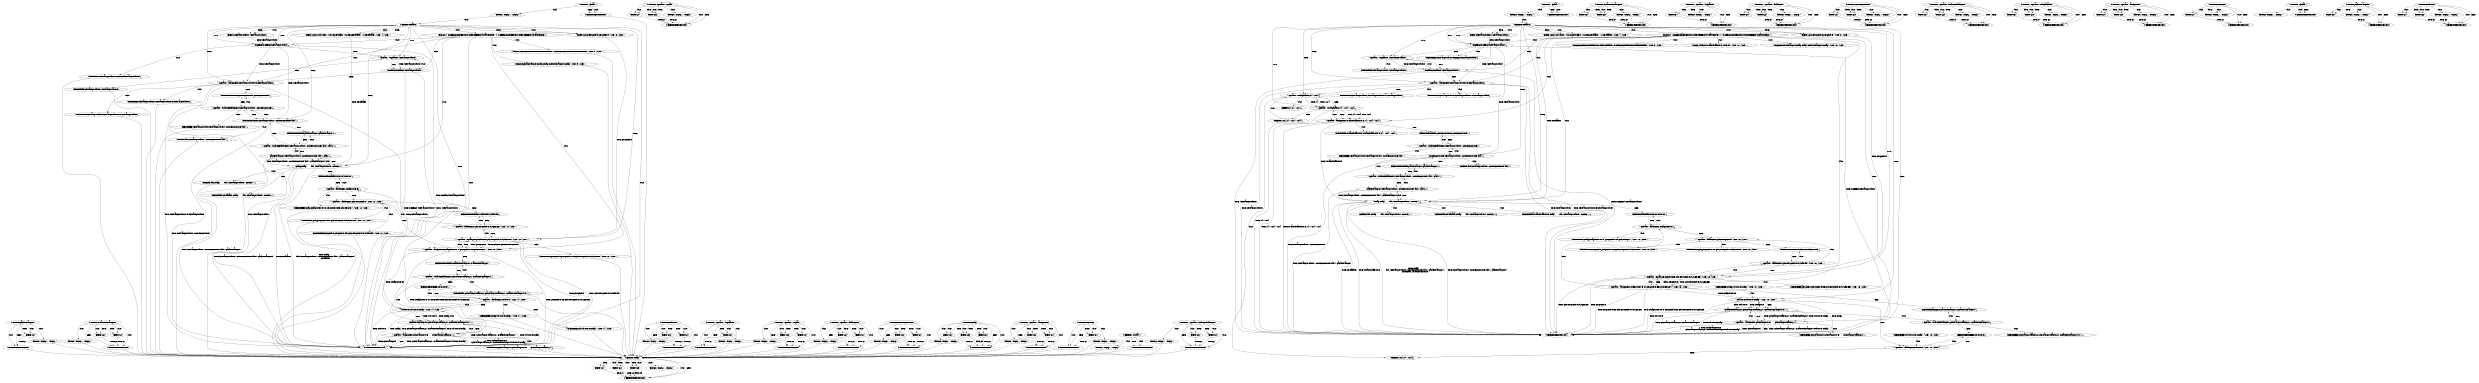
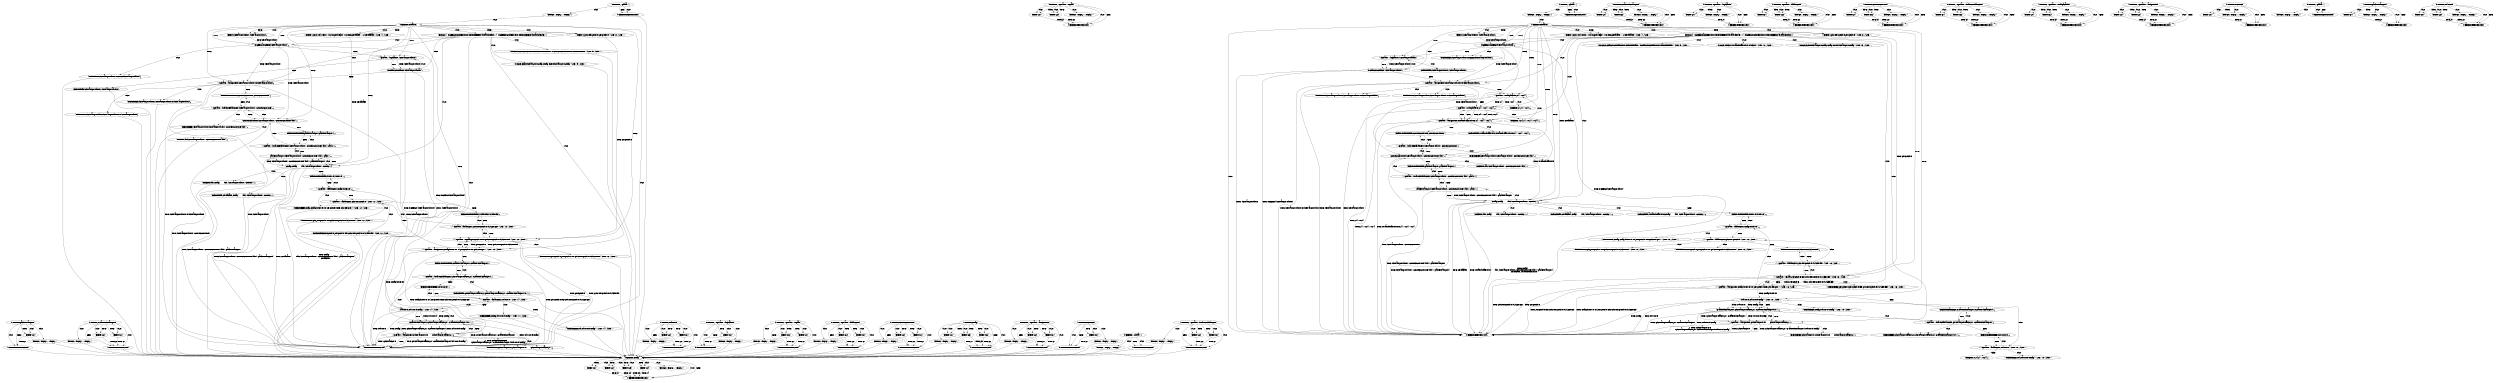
edge "(<operator>.multiplication,24 * 1024)" -> "(LITERAL,1024,24 * 1024)": removed, label "AST:"
edge "<(IDENTIFIER,config,std::move(config))<SUB>18</SUB>>" -> "<(std.move,std::move(config))<SUB>18</SUB>>": reversed
edge "<(IDENTIFIER,std,std::move(config))<SUB>18</SUB>>" -> "<(<operator>.fieldAccess,std::move)<SUB>18</SUB>>": reversed
node "(PARAM,p4)": added
